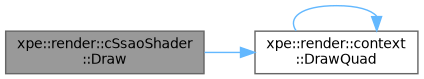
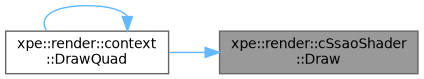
edge "xpe::render::cSsaoShader ::Draw" -> "xpe::render::context ::DrawQuad": reversed
